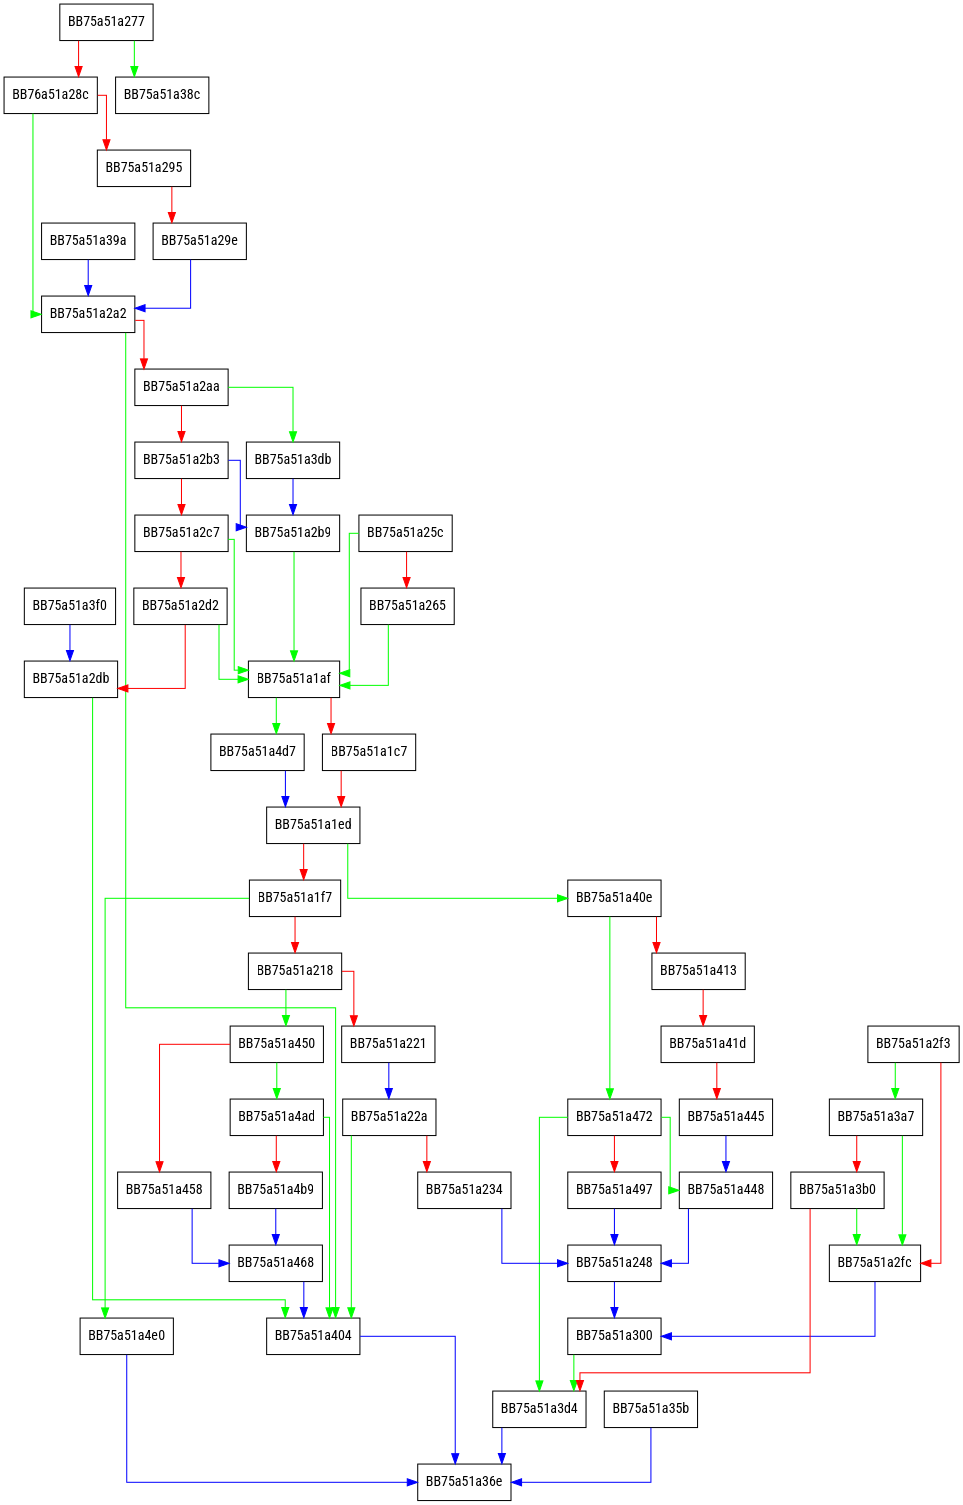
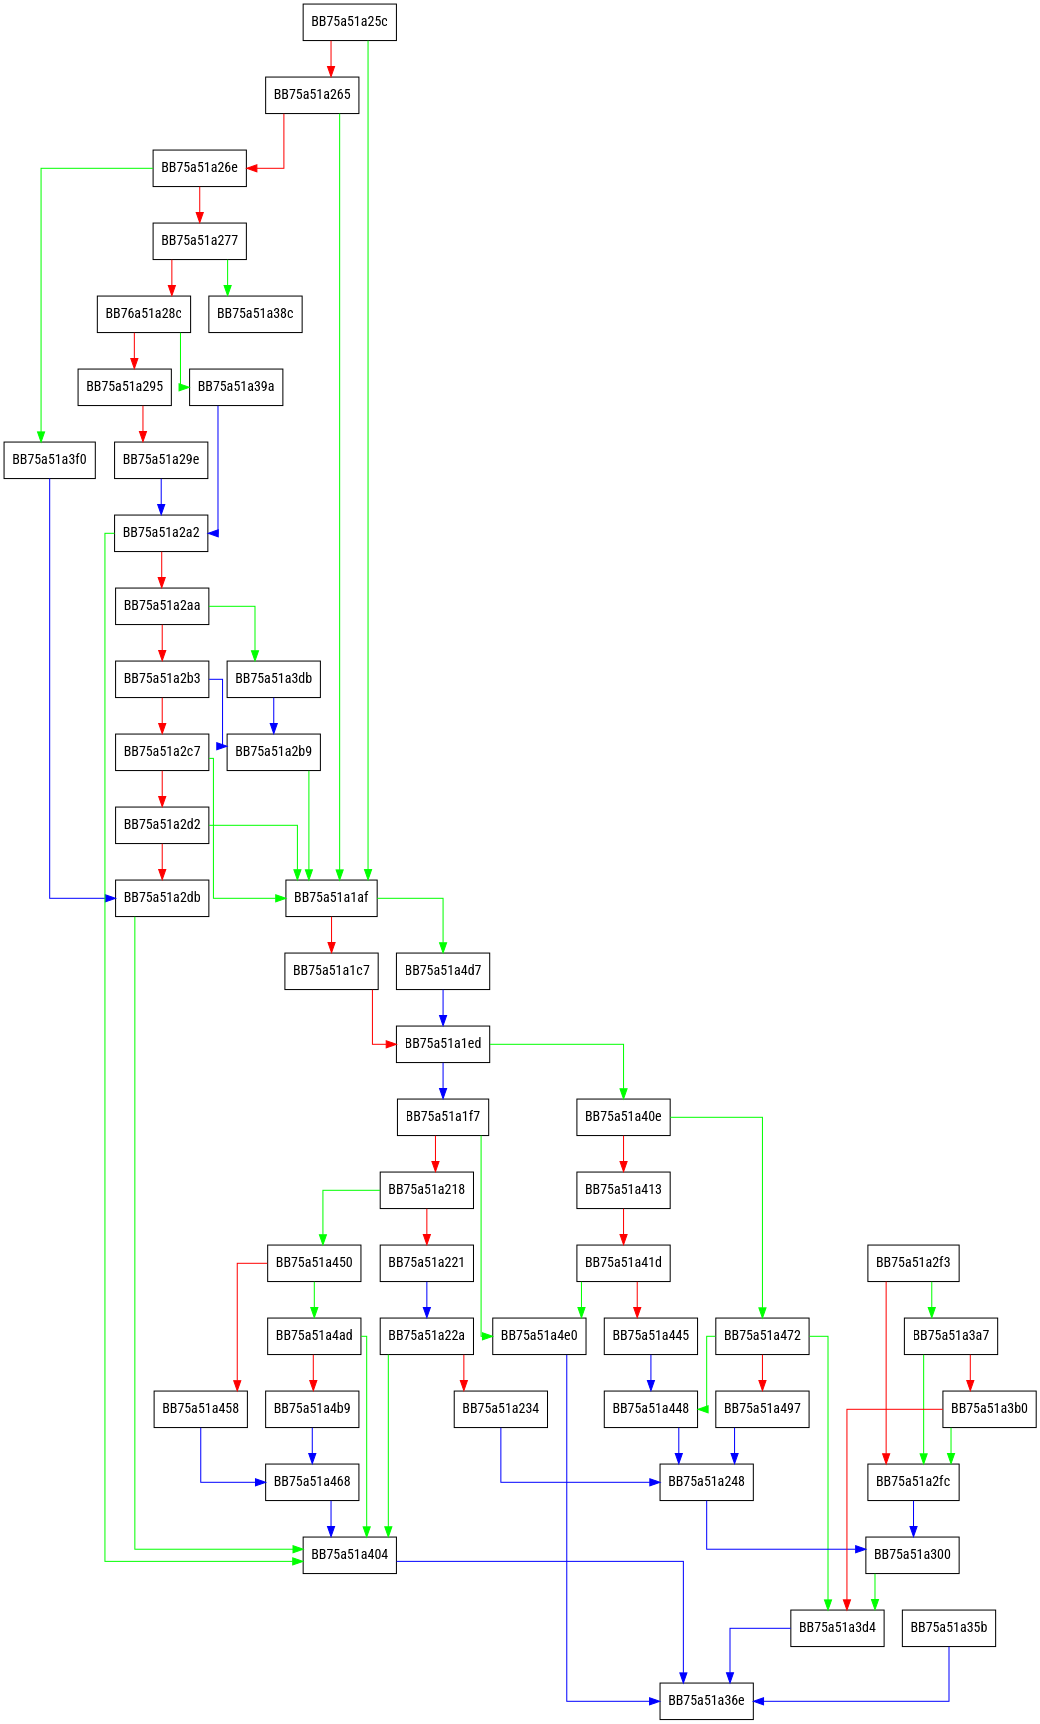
node "BB75a51a26e": added
edge "BB76a51a28c" -> "BB75a51a2a2": now "BB76a51a28c" -> "BB75a51a39a"
edge "BB75a51a1ed" -> "BB75a51a1f7": color red -> blue
edge "BB75a51a41d" -> "BB75a51a4e0": added
